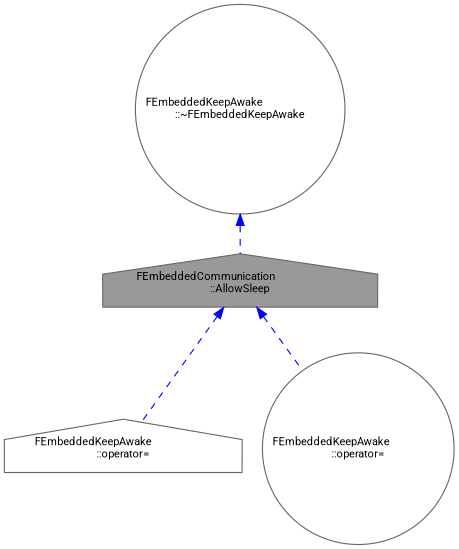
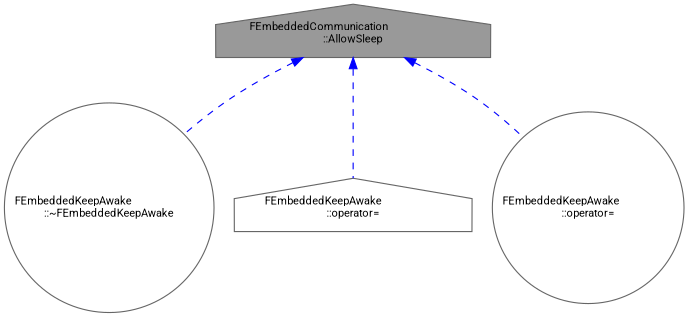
edge "FEmbeddedCommunication ::AllowSleep" -> "FEmbeddedKeepAwake ::~FEmbeddedKeepAwake": reversed
